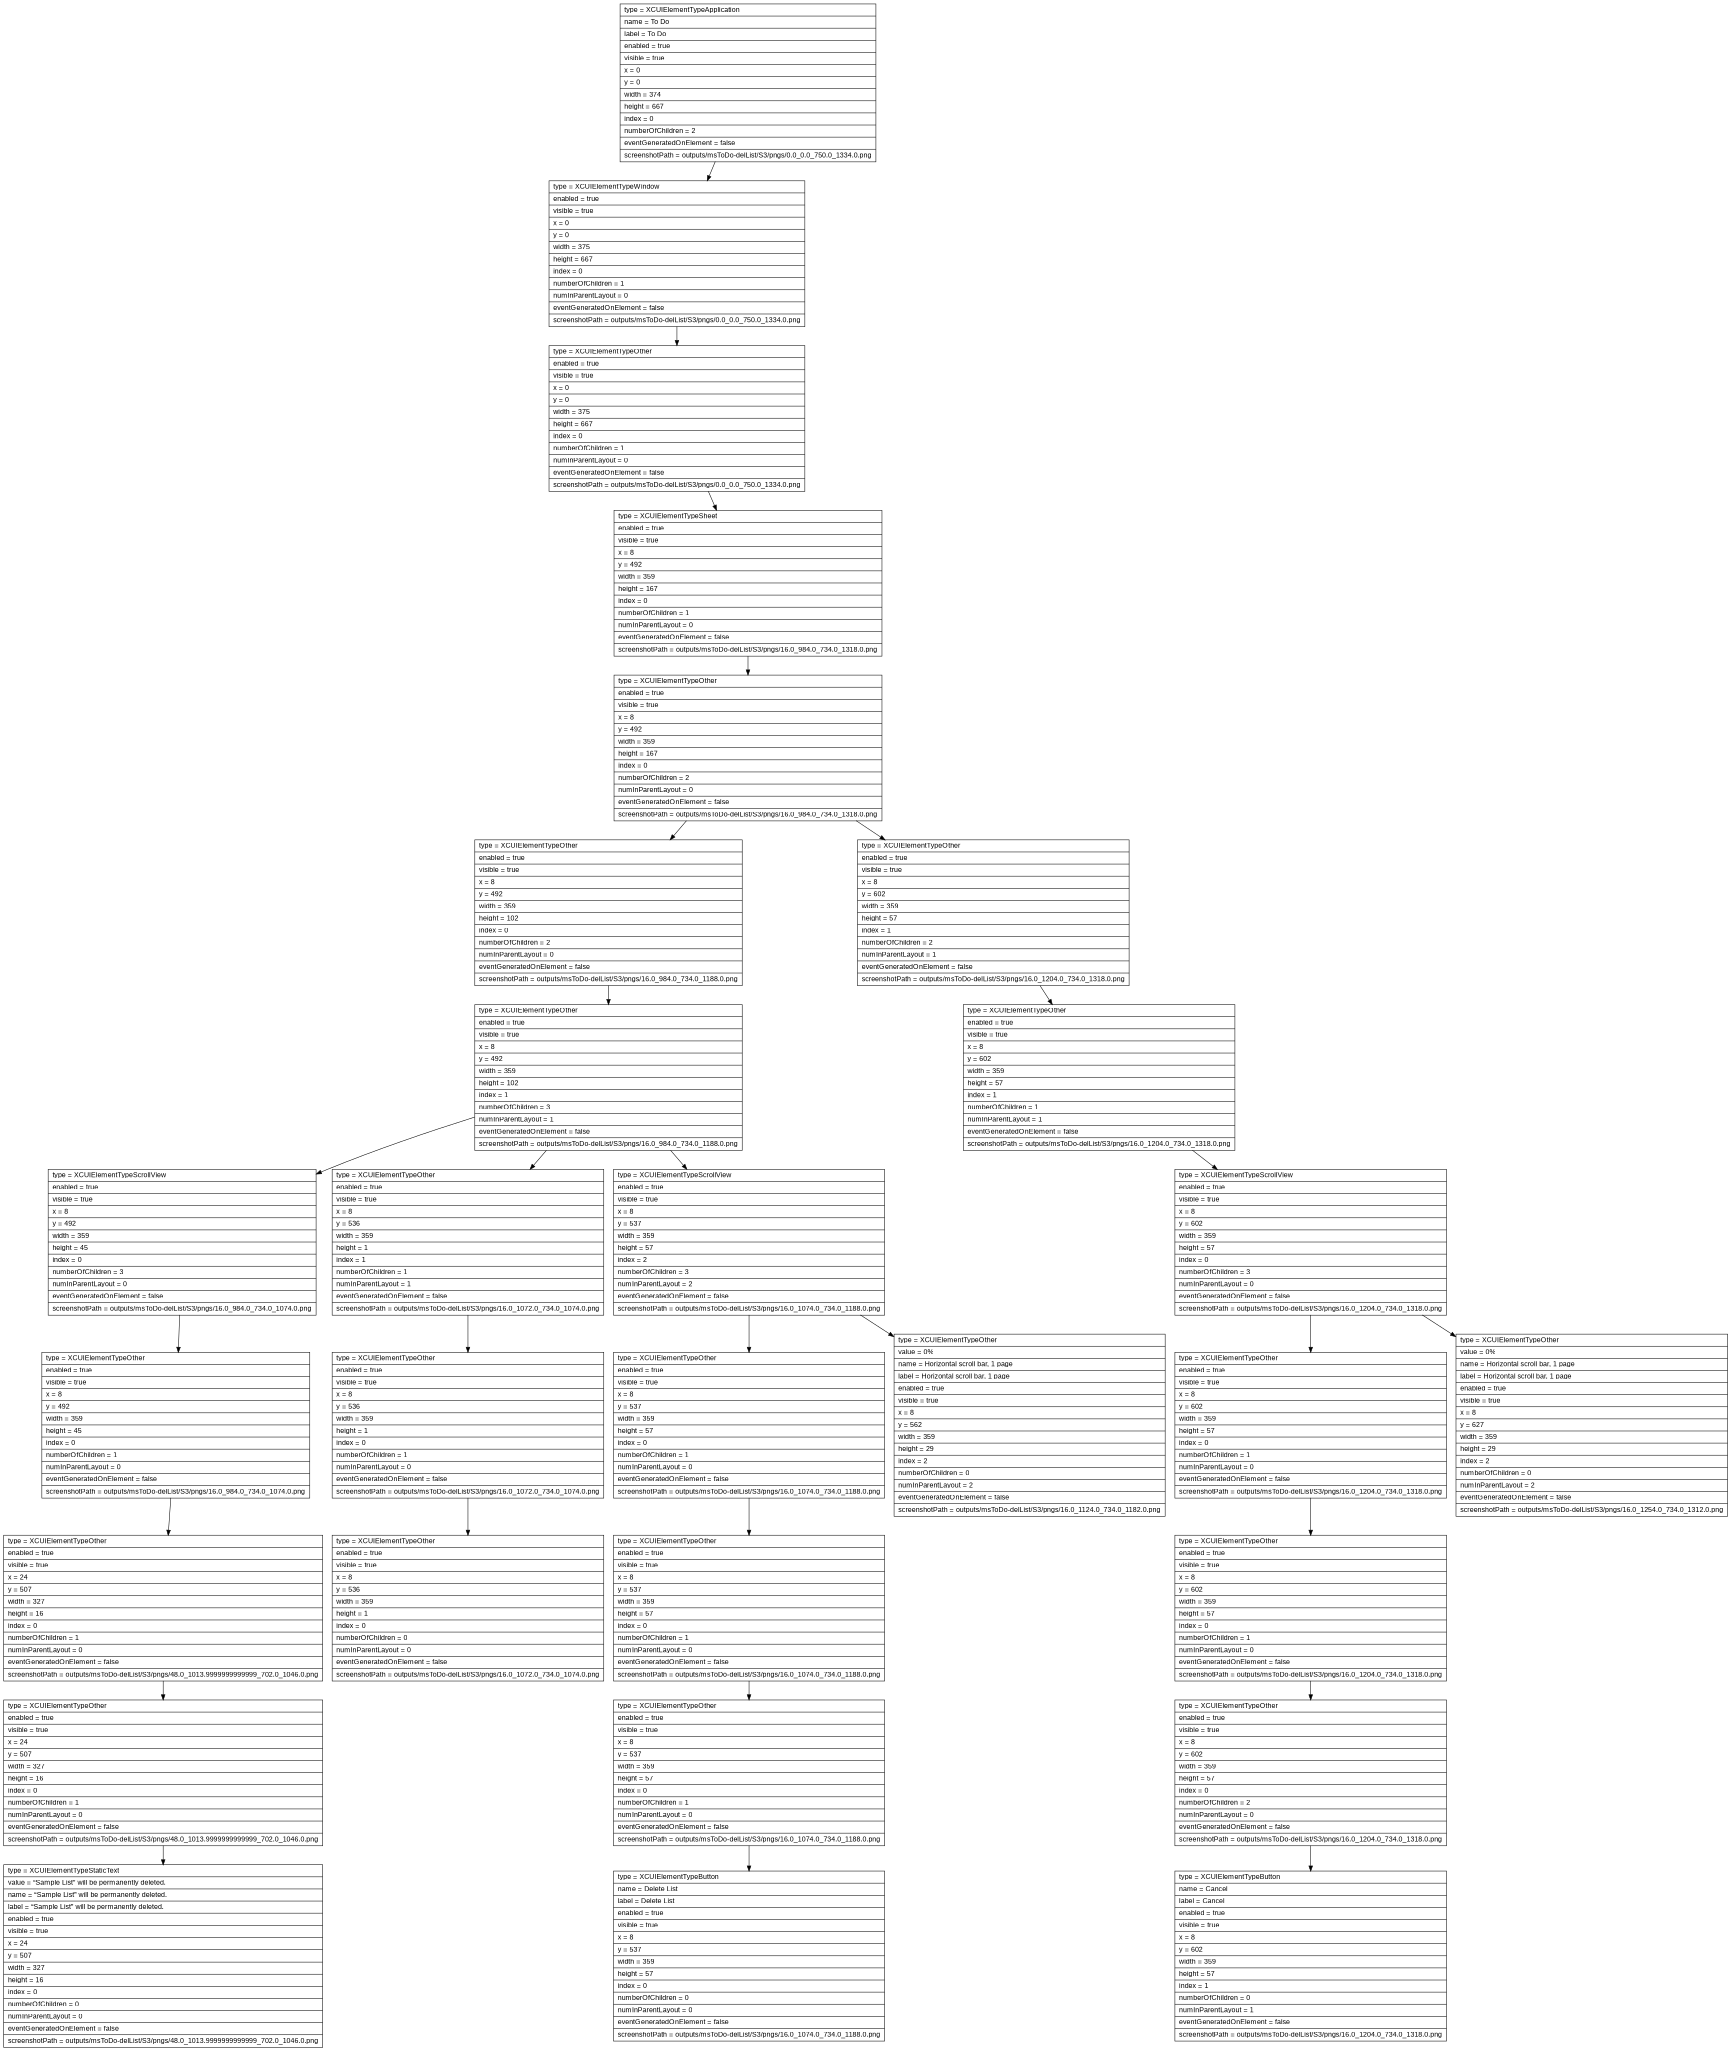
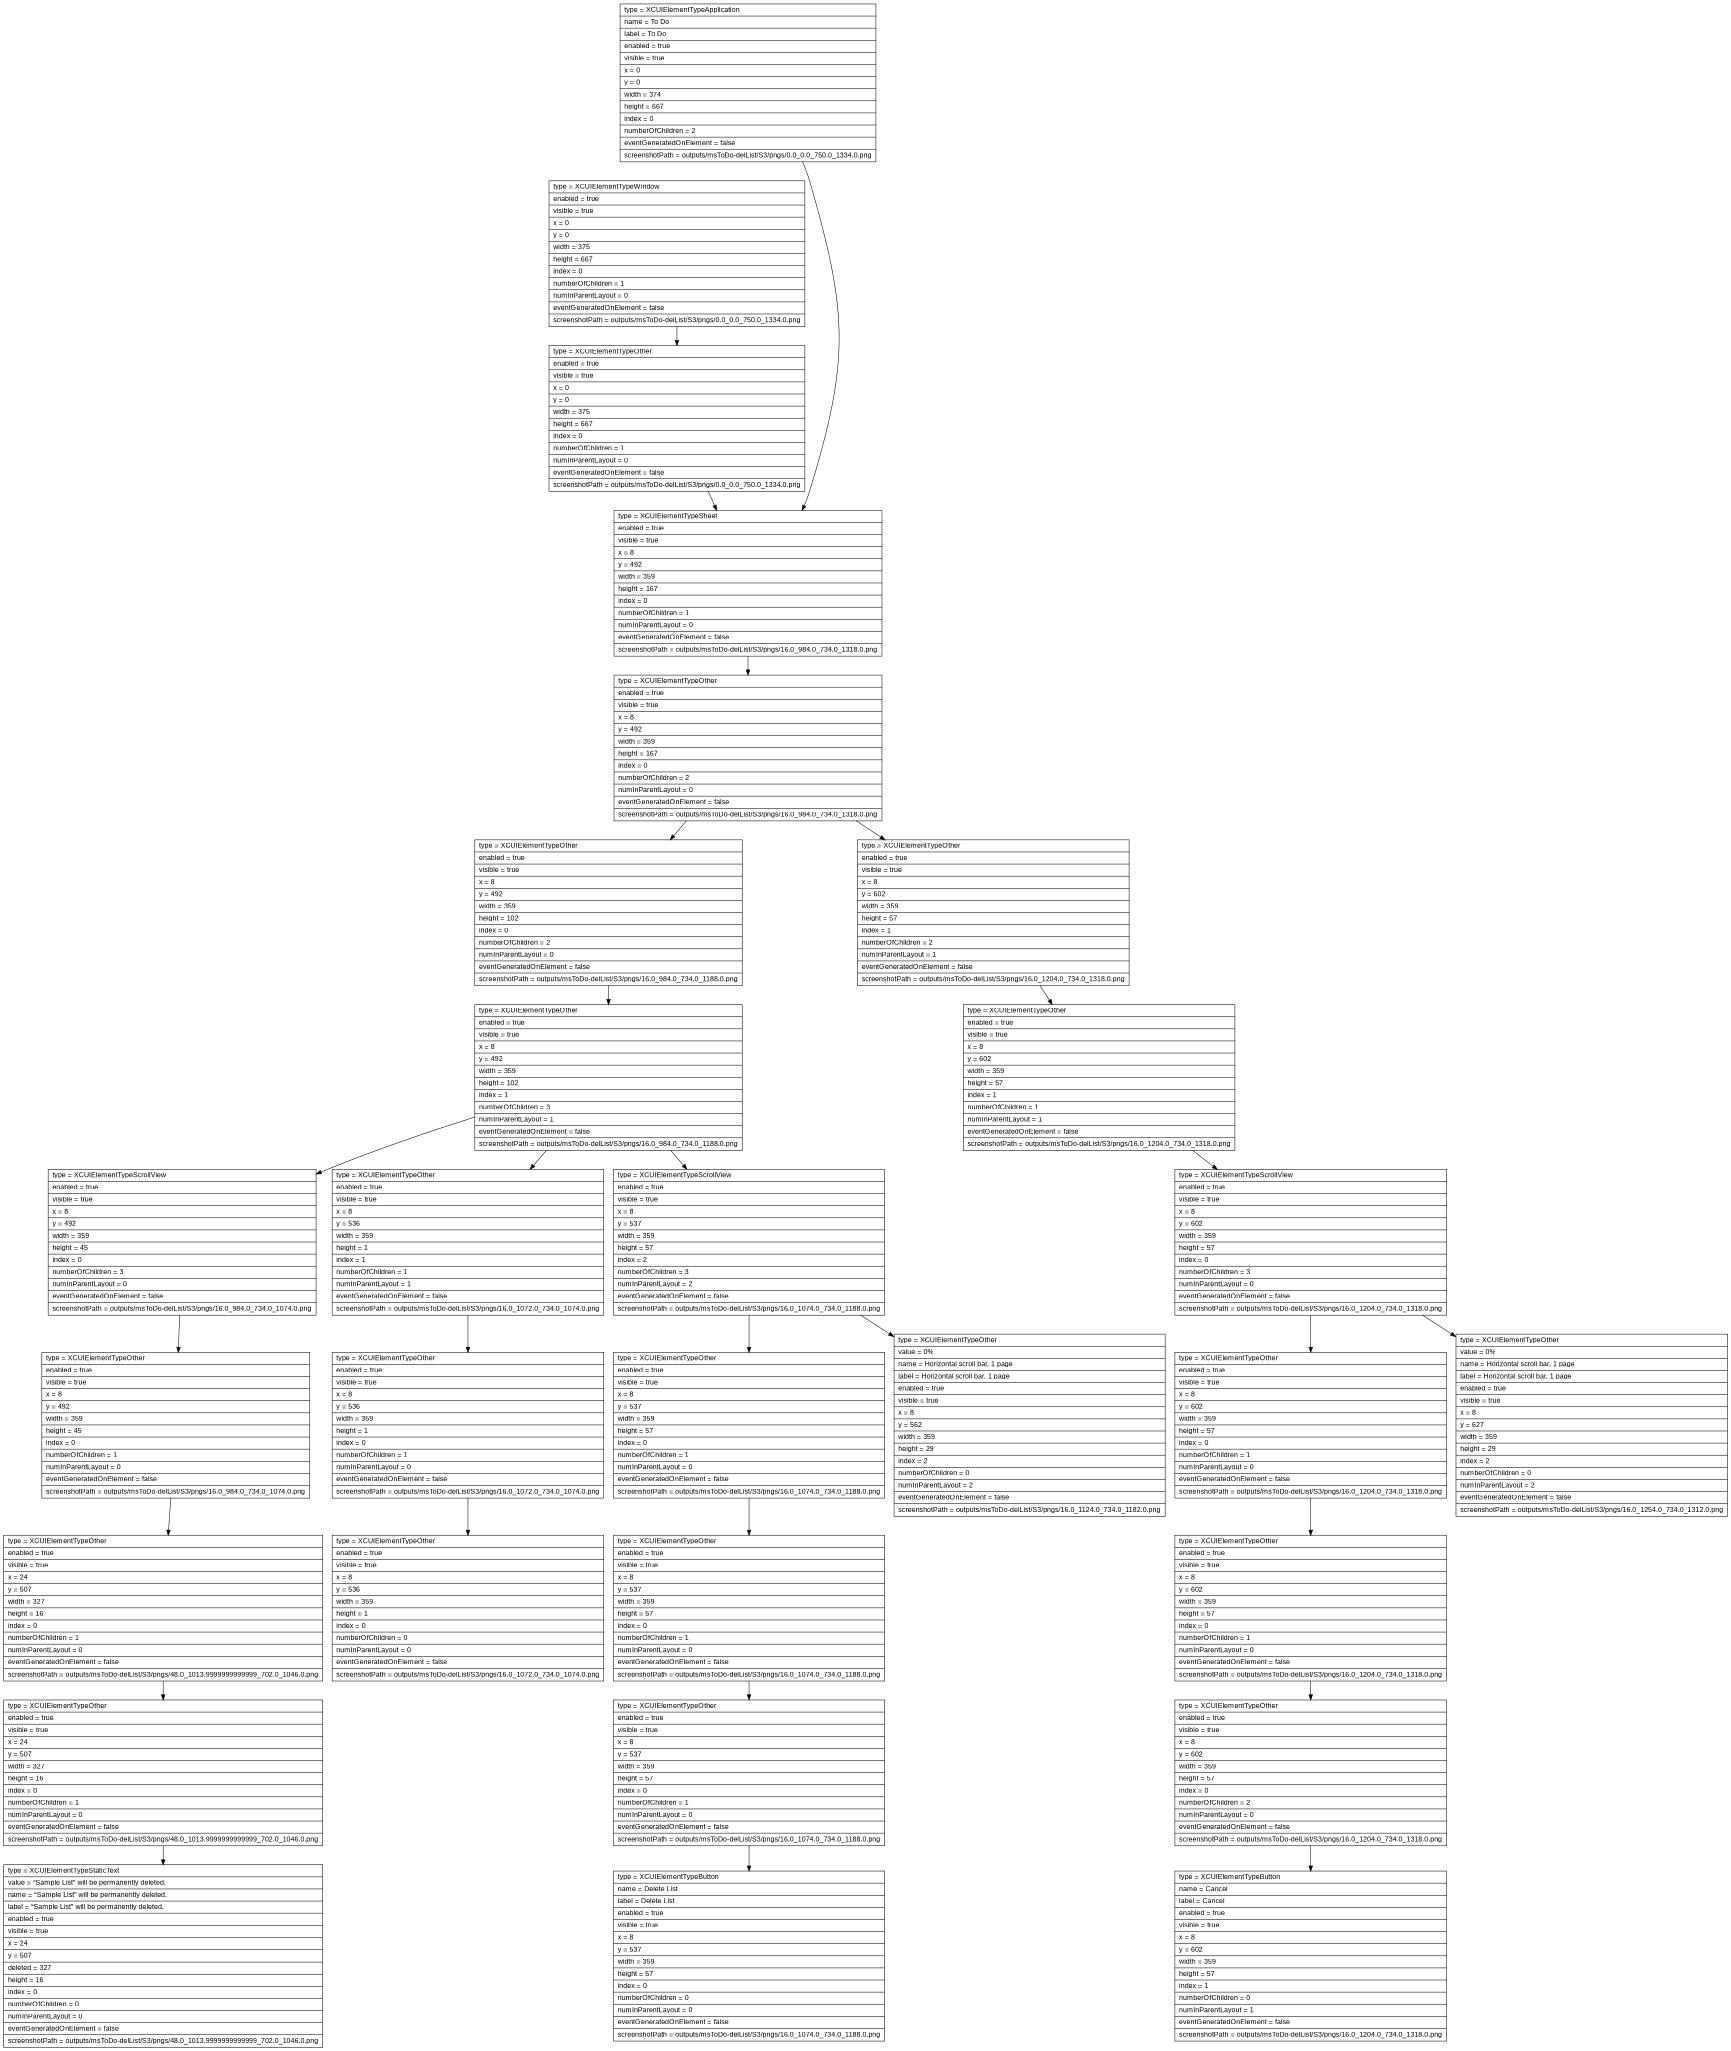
edge "type = XCUIElementTypeApplication" -> "type = XCUIElementTypeWindow": now "type = XCUIElementTypeApplication" -> "type = XCUIElementTypeSheet"
node "type = XCUIElementTypeStaticText": text "width = 327" -> "deleted = 327"
